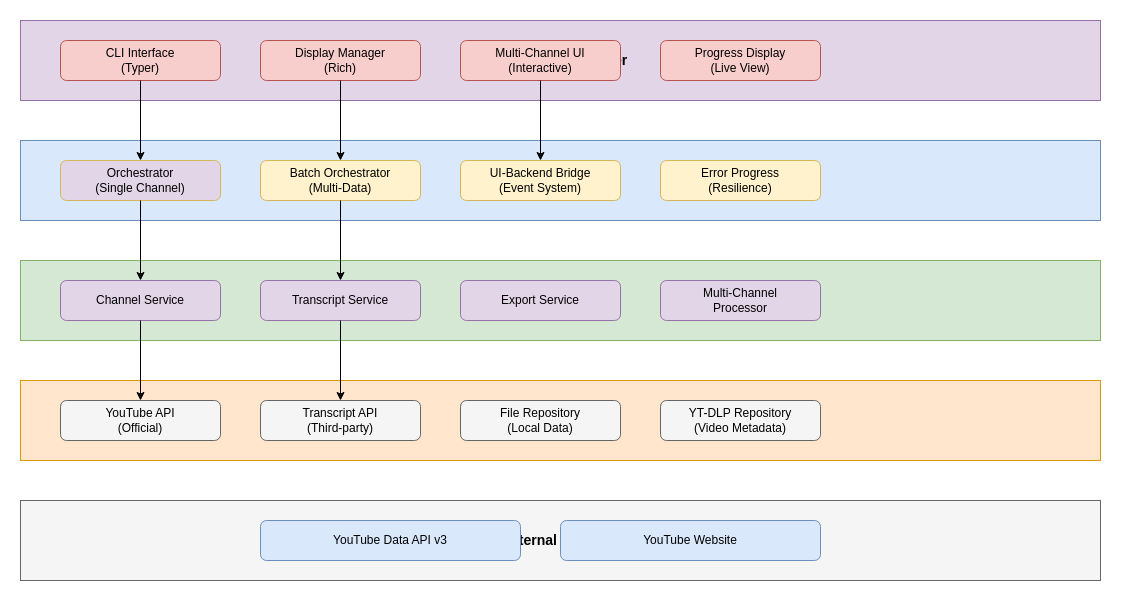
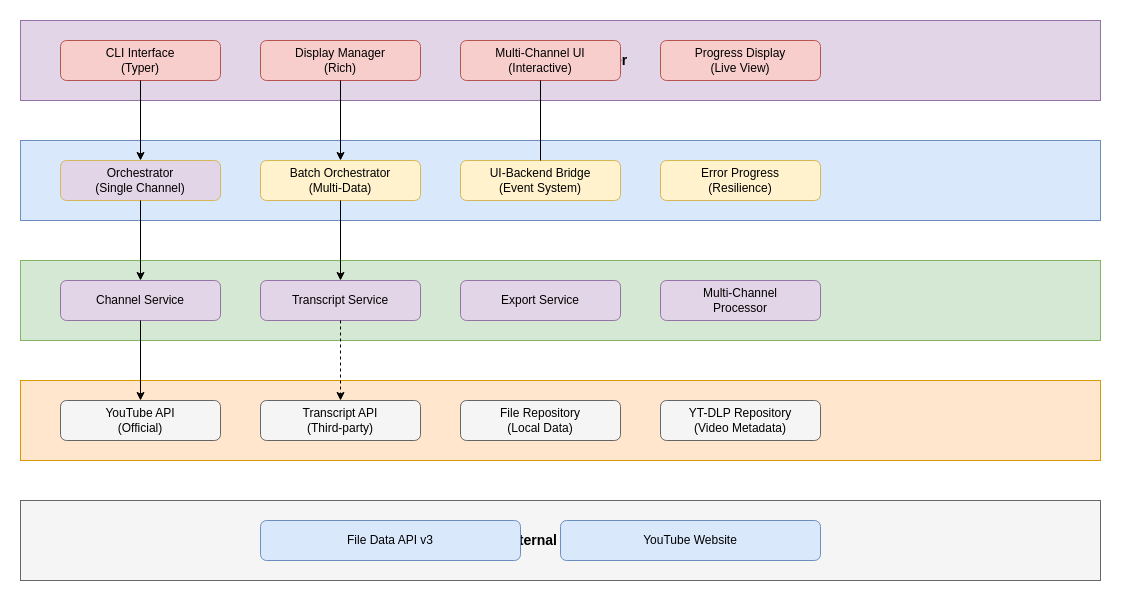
edge "Multi-Channel UI (Interactive)" -> "UI-Backend Bridge (Event System)": arrowhead classic -> none
edge "Transcript Service" -> "Transcript API (Third-party)": style solid -> dashed
node "YouTube Data API v3": label "YouTube Data API v3" -> "File Data API v3"
